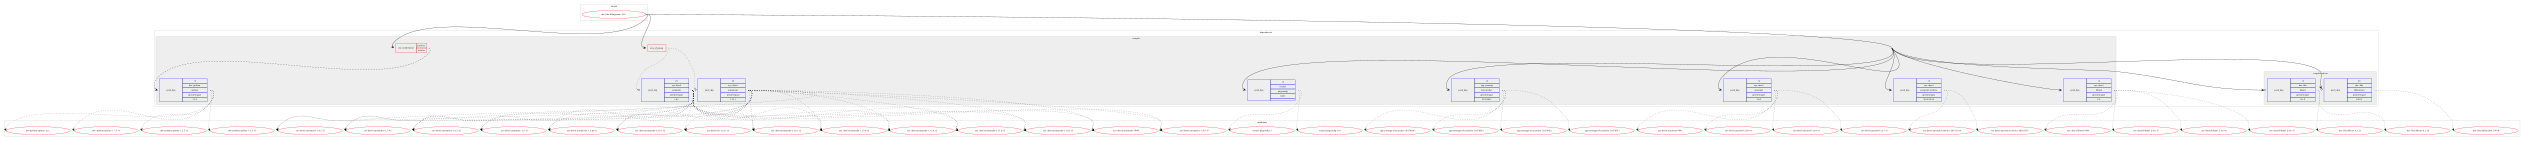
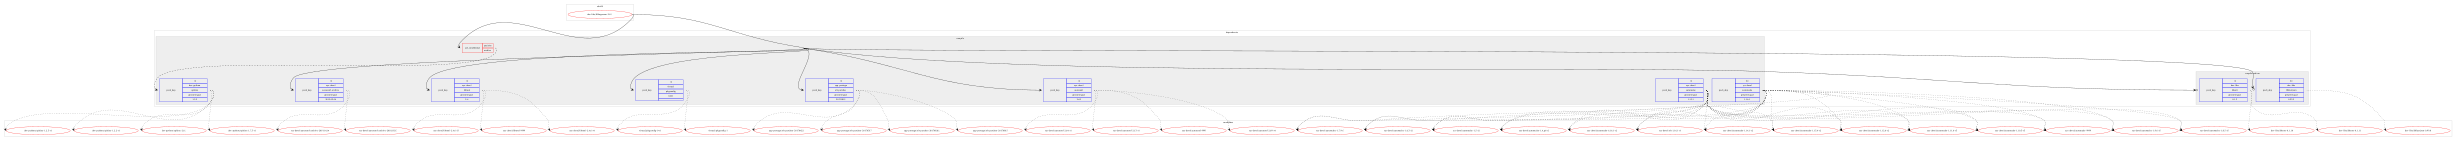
node "any_of_group": removed
node "sys-devel/libtool-2.4.6-r5": removed
